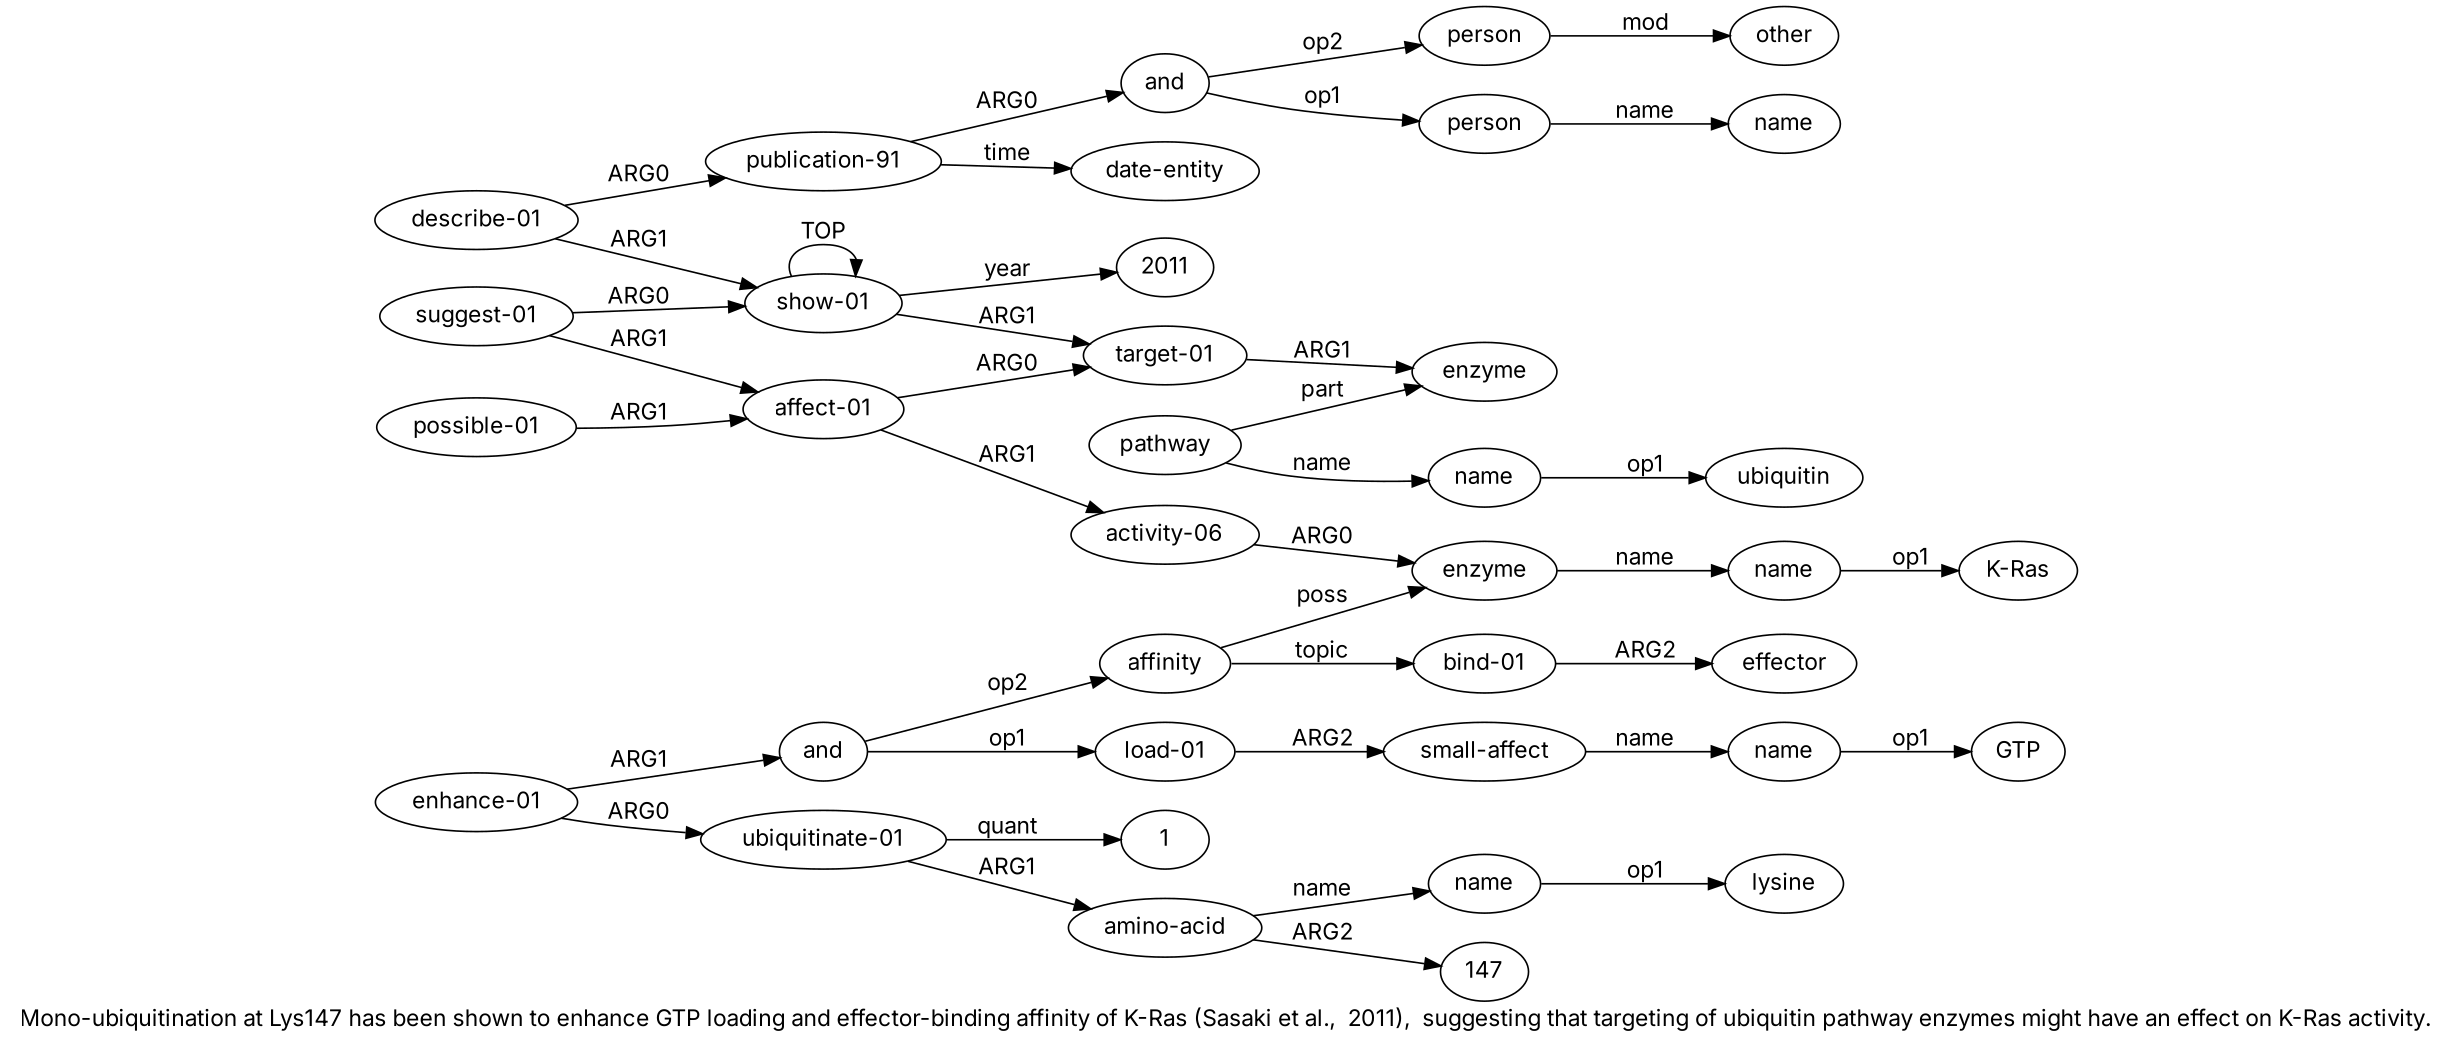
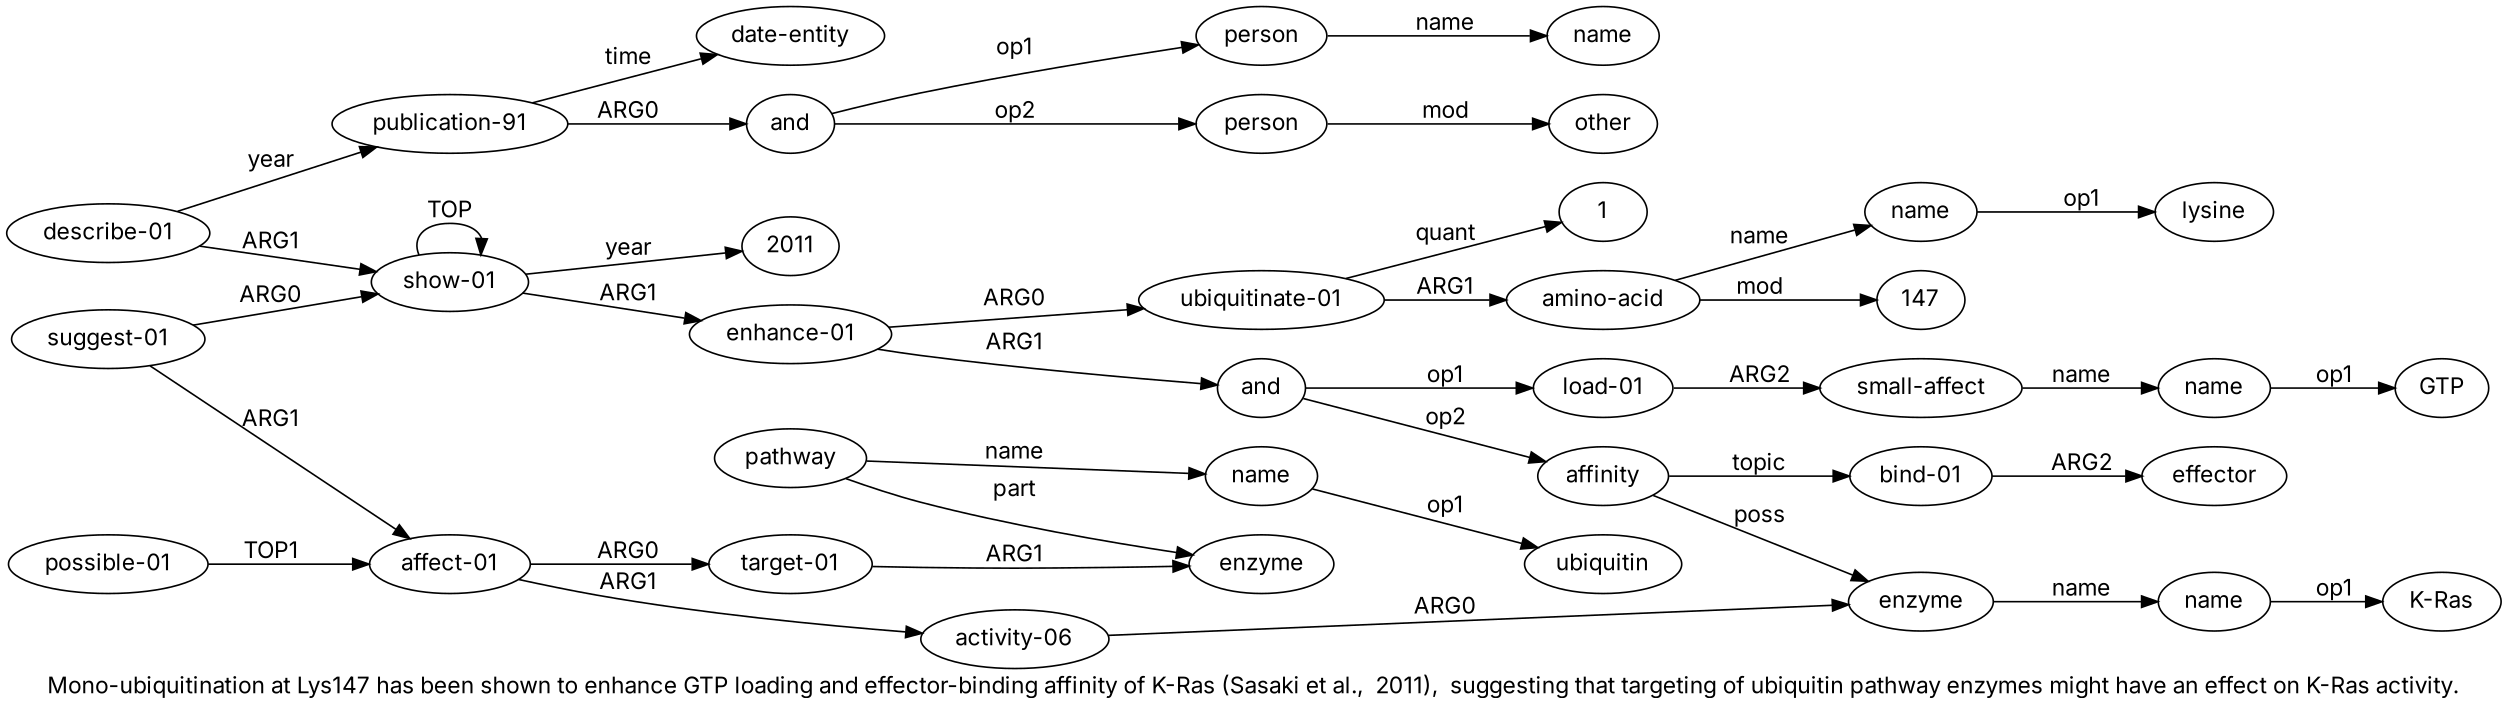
edge "describe-01" -> "publication-91": label "ARG0" -> "year"
edge "show-01" -> "target-01": now "show-01" -> "enhance-01"
edge "possible-01" -> "affect-01": label "ARG1" -> "TOP1"
edge "amino-acid" -> "147": label "ARG2" -> "mod"
